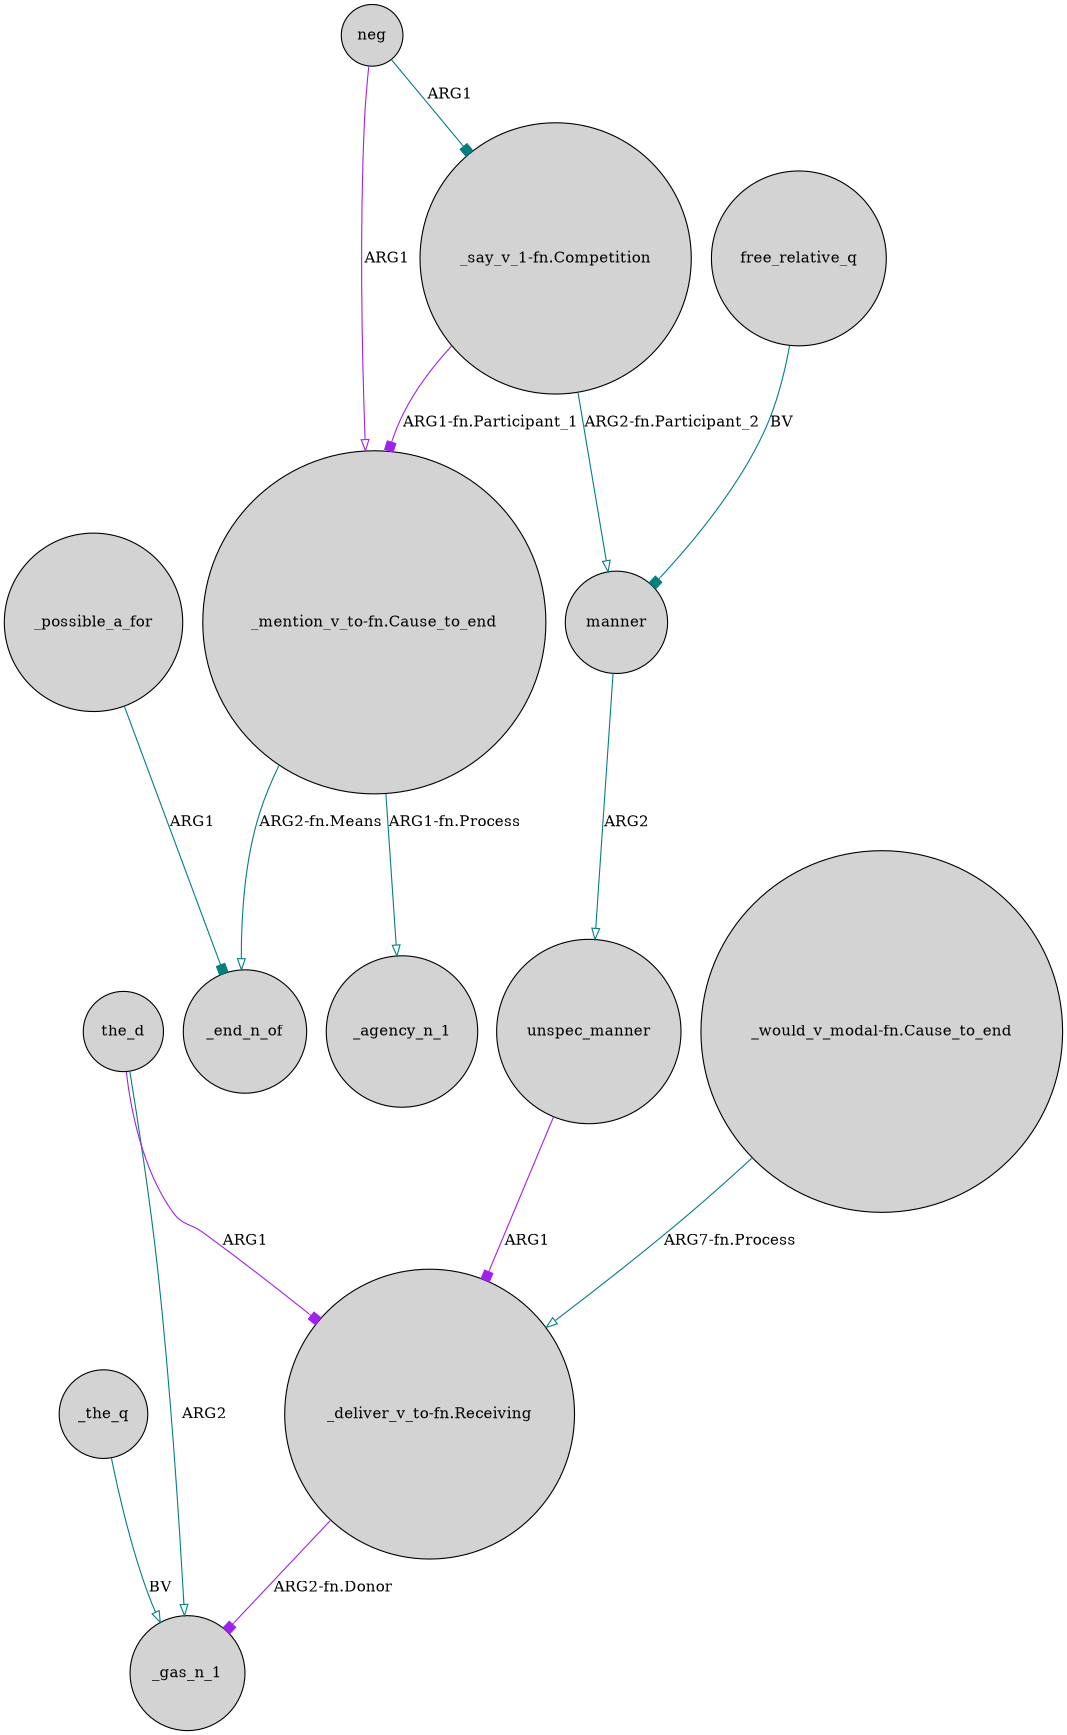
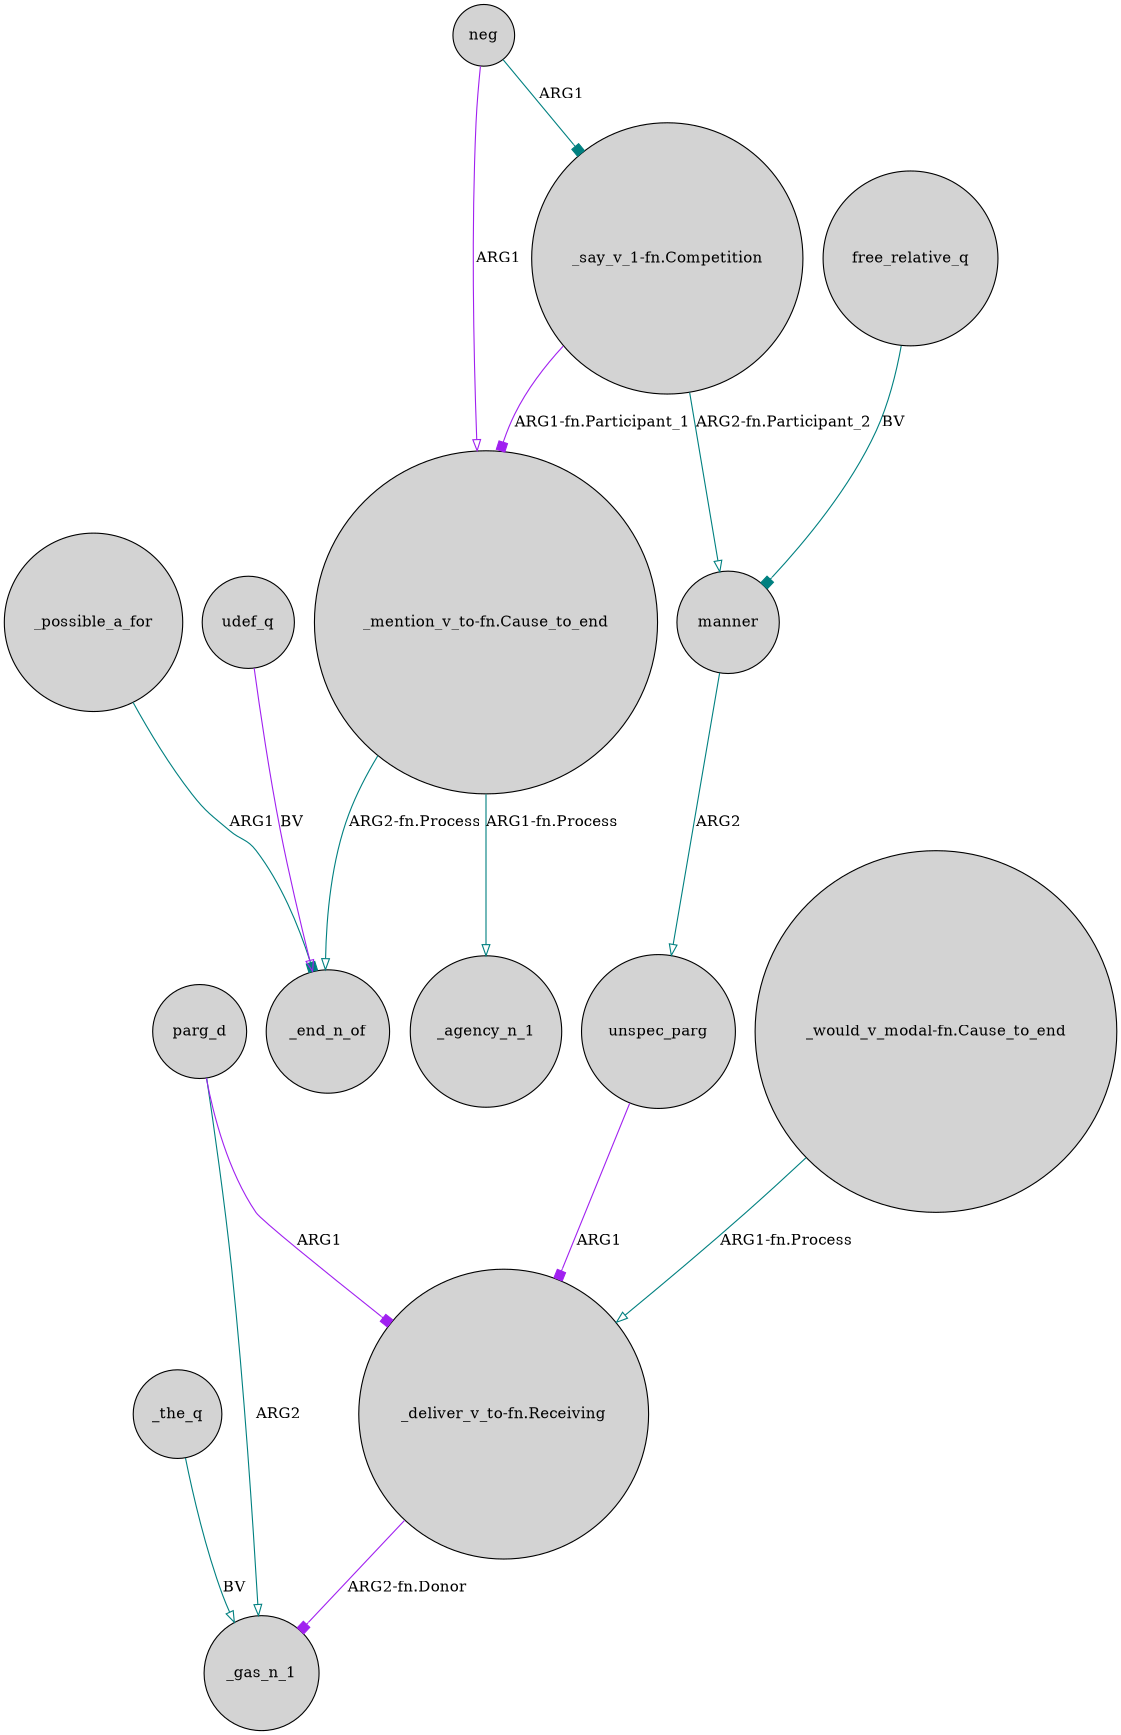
node "udef_q": added
edge "_mention_v_to-fn.Cause_to_end" -> "_end_n_of": label "ARG2-fn.Means" -> "ARG2-fn.Process"
node "the_d": label "the_d" -> "parg_d"
node "unspec_manner": label "unspec_manner" -> "unspec_parg"
edge "_would_v_modal-fn.Cause_to_end" -> "_deliver_v_to-fn.Receiving": label "ARG7-fn.Process" -> "ARG1-fn.Process"
